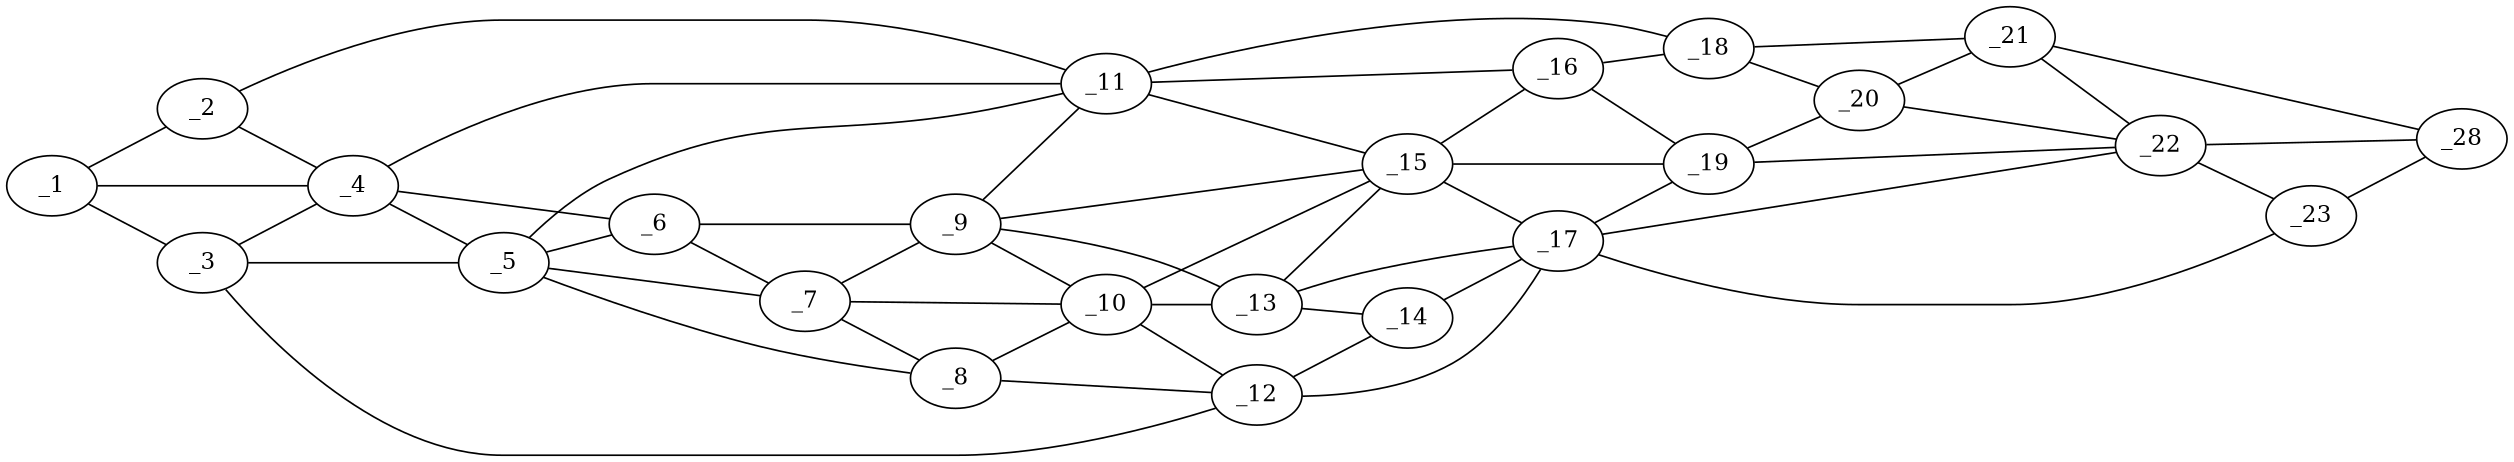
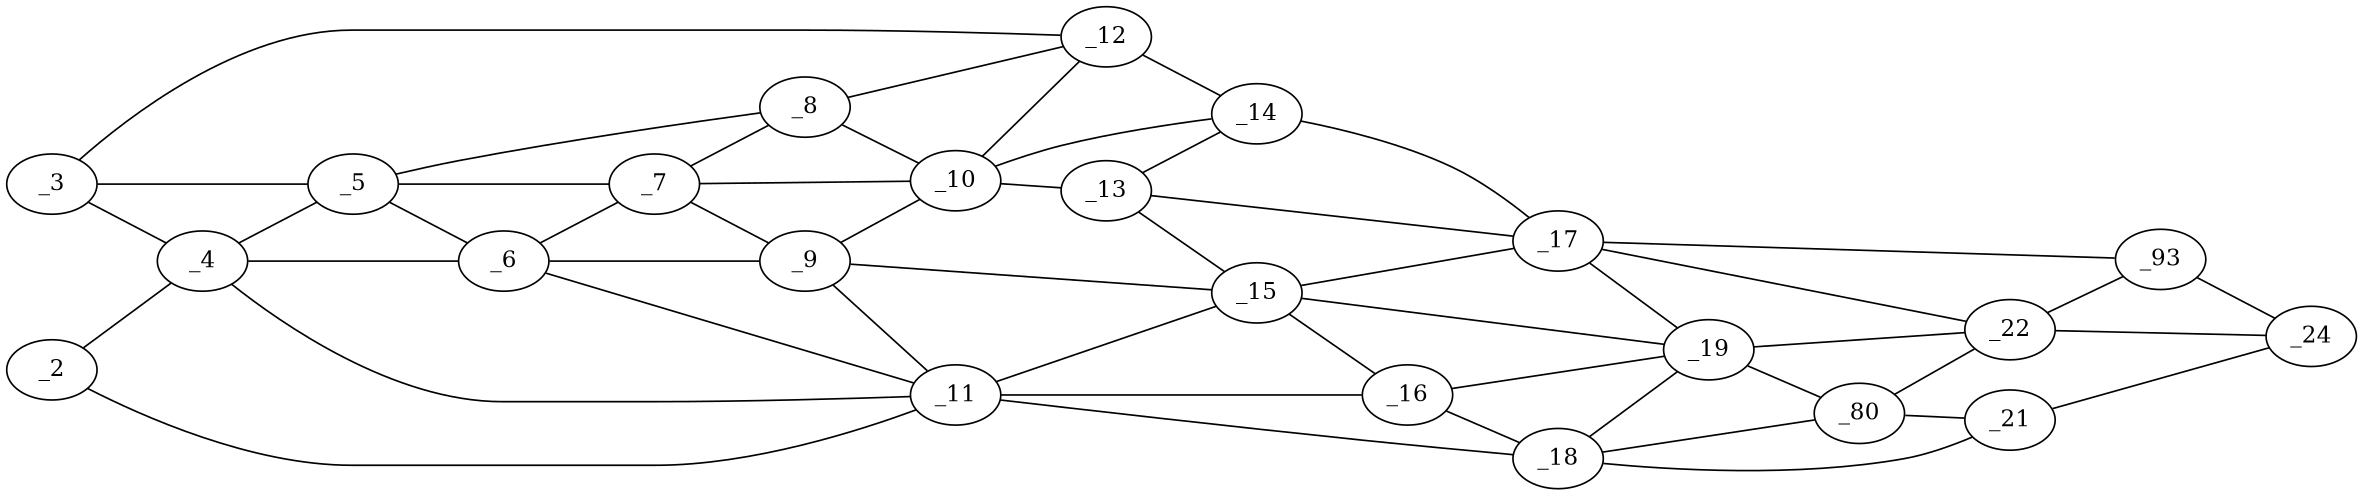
edge "_21" -- "_22": removed
node "_20": label "_20" -> "_80"
edge "_11" -- "_5": now "_11" -- "_6"
node "_28": label "_28" -> "_24"
node "_1": removed
node "_23": label "_23" -> "_93"
edge "_15" -- "_10": now "_14" -- "_10"
edge "_9" -- "_13": removed
edge "_17" -- "_12": removed
edge "_19" -- "_18": added
